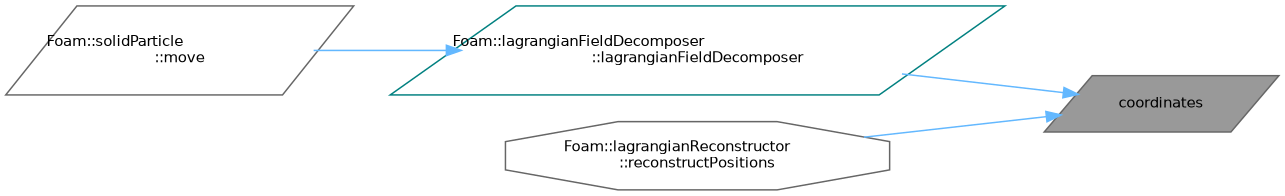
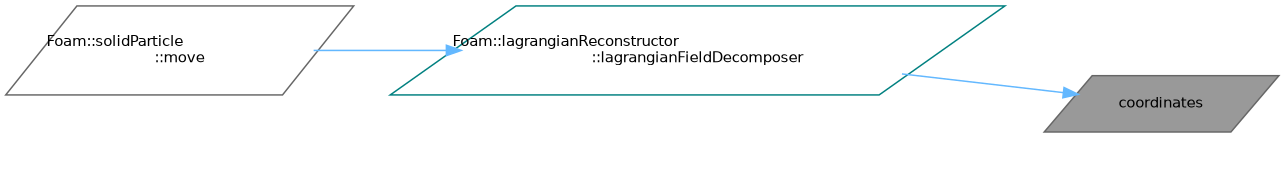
node "Foam::lagrangianFieldDecomposer ::lagrangianFieldDecomposer": label "Foam::lagrangianFieldDecomposer ::lagrangianFieldDecomposer" -> "Foam::lagrangianReconstructor ::lagrangianFieldDecomposer"
node "Foam::lagrangianReconstructor ::reconstructPositions": removed
